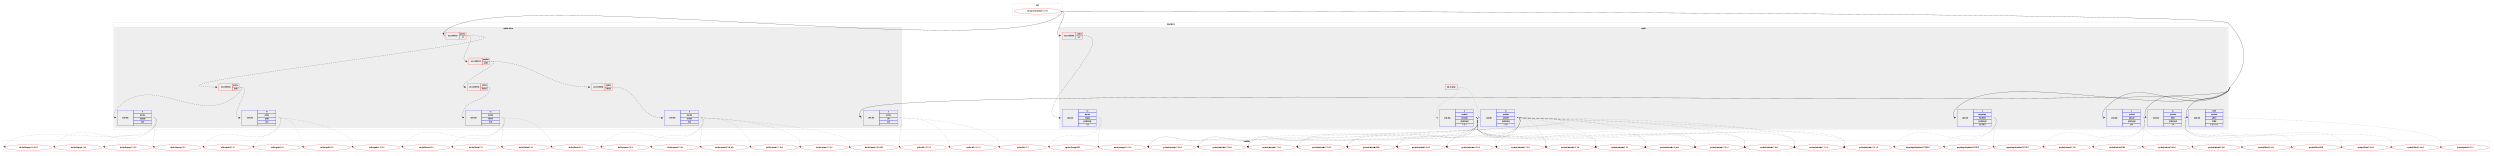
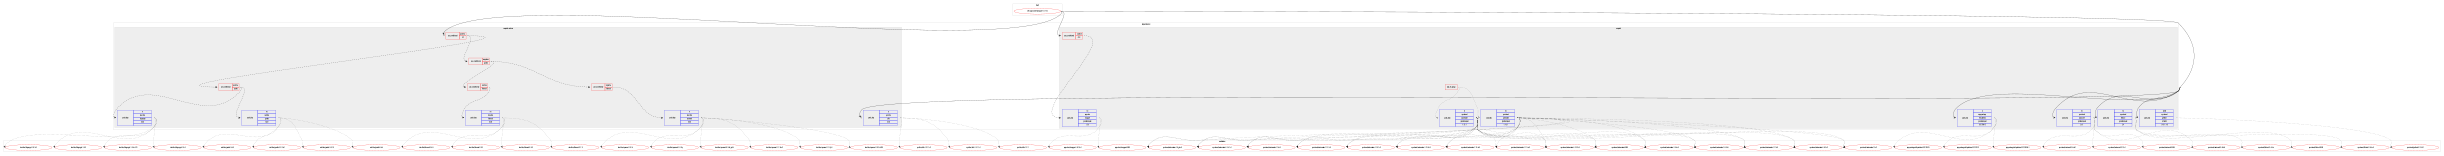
node "sys-devel/libtool-2.4.6-r3": removed
